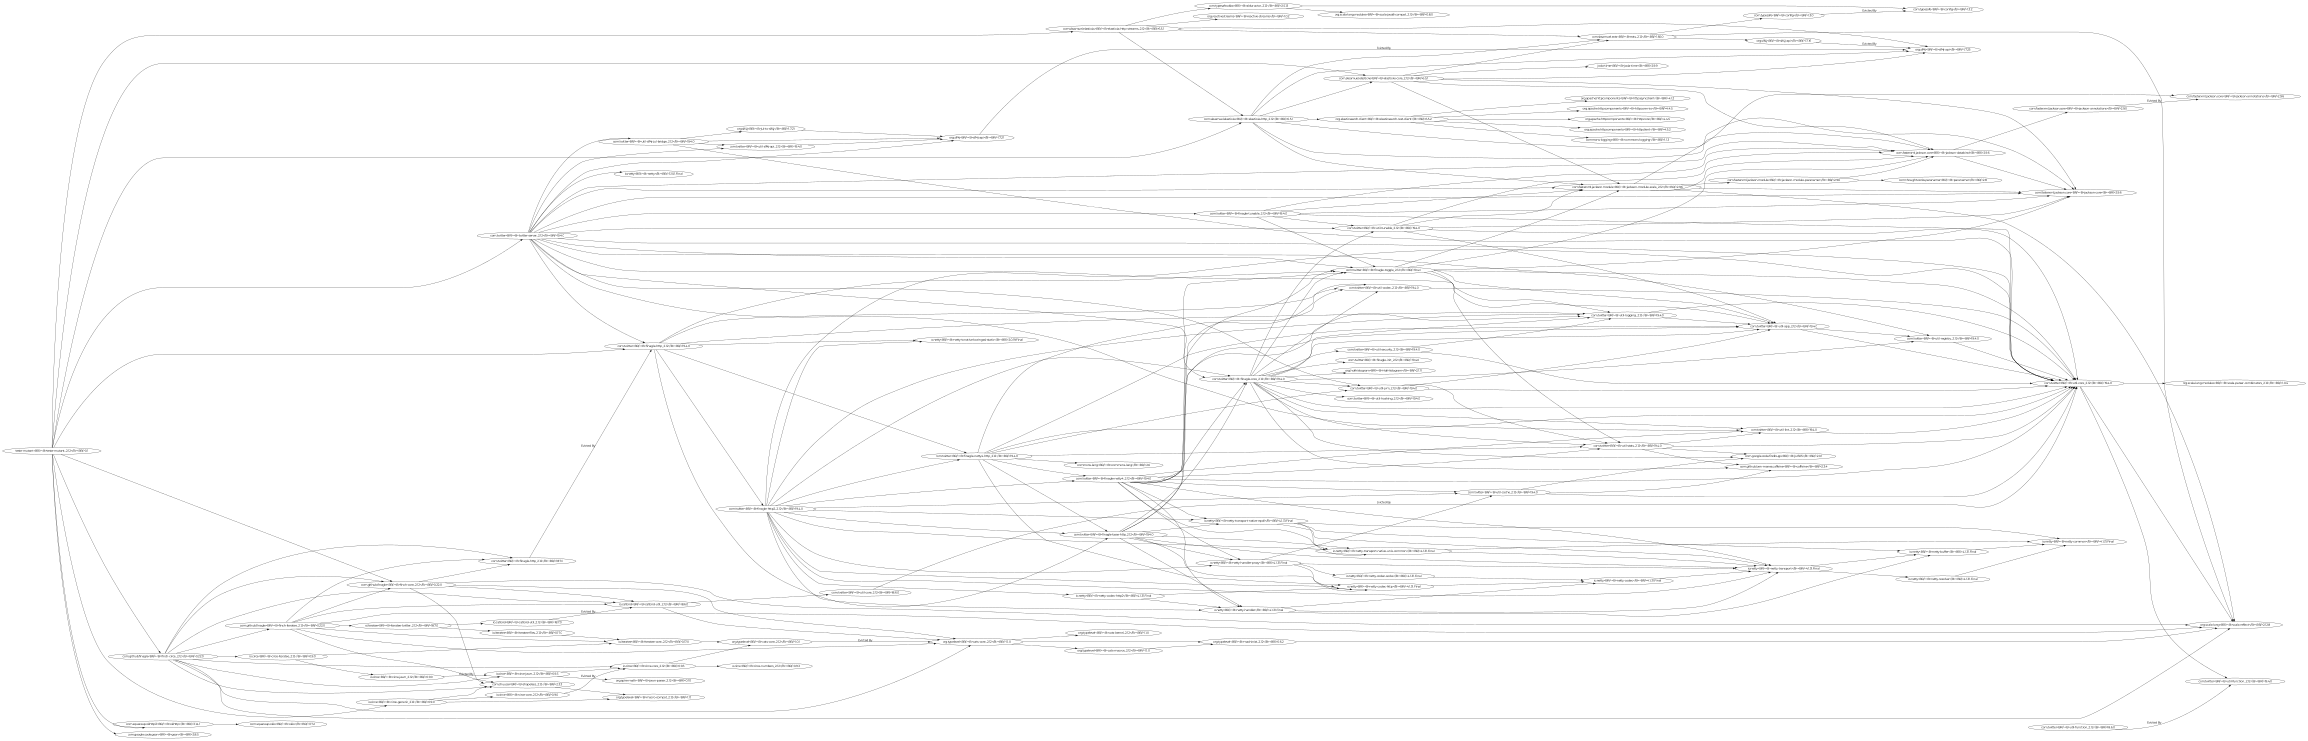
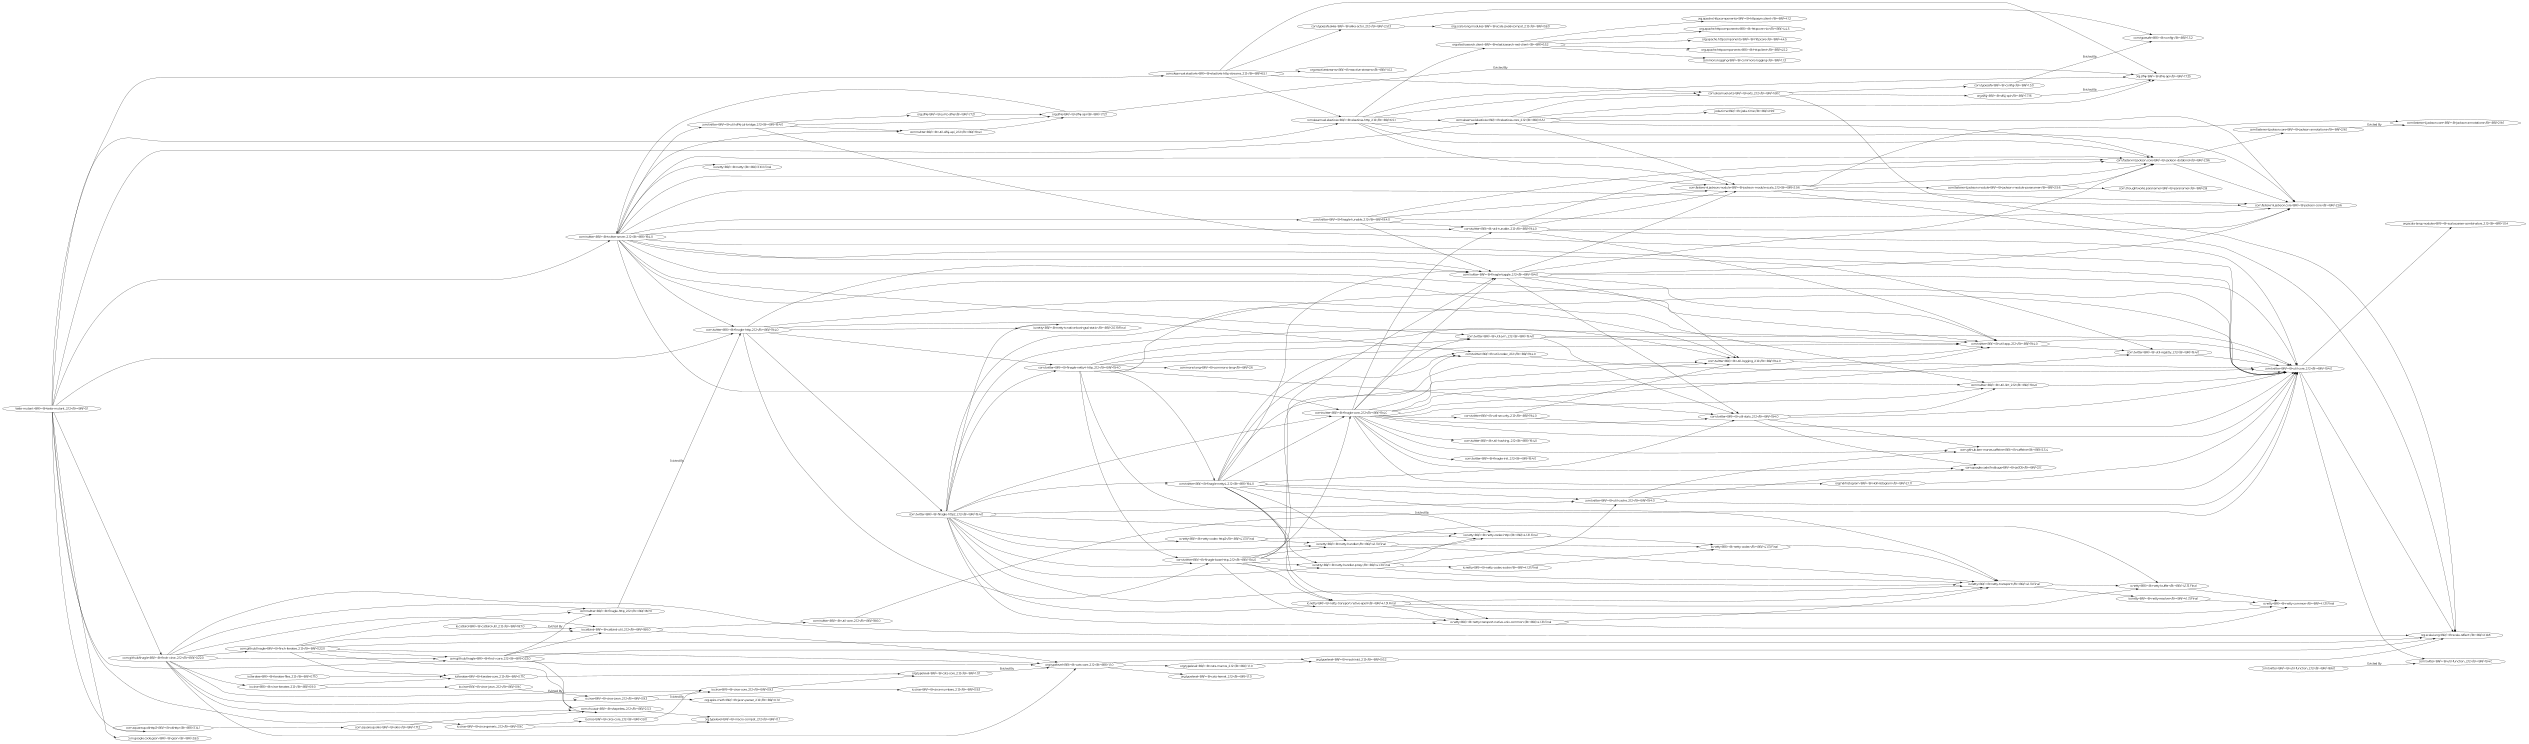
edge "com.twitter<BR/><B>twitter-server_2.12</B><BR/>19.4.0" -> "org.slf4j<BR/><B>slf4j-api</B><BR/>1.7.21": reversed
edge "com.twitter<BR/><B>finagle-tunable_2.12</B><BR/>19.4.0" -> "com.twitter<BR/><B>util-core_2.12</B><BR/>19.4.0": now "org.hdrhistogram<BR/><B>HdrHistogram</B><BR/>2.1.11" -> "com.twitter<BR/><B>util-core_2.12</B><BR/>19.4.0"
node "io.iteratee<BR/><B>iteratee-twitter_2.12</B><BR/>18.7.0": removed
edge "io.circe<BR/><B>circe-generic_2.12</B><BR/>0.9.0" -> "com.chuusai<BR/><B>shapeless_2.12</B><BR/>2.3.3": now "com.squareup.okio<BR/><B>okio</B><BR/>1.17.2" -> "com.chuusai<BR/><B>shapeless_2.12</B><BR/>2.3.3"
